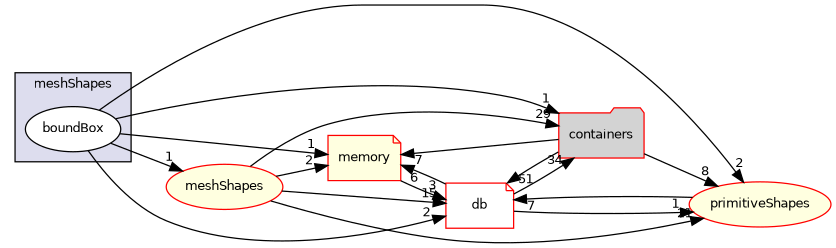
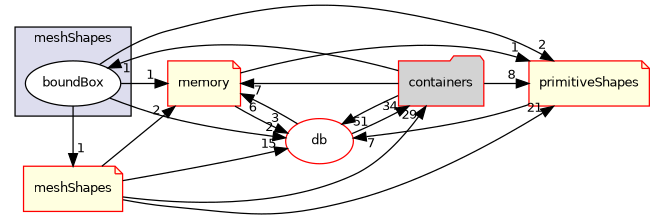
edge "boundBox" -> "containers": reversed
node "meshShapes": shape ellipse -> note
node "primitiveShapes": shape ellipse -> note
node "db": shape note -> ellipse
edge "db" -> "primitiveShapes": now "memory" -> "primitiveShapes"
